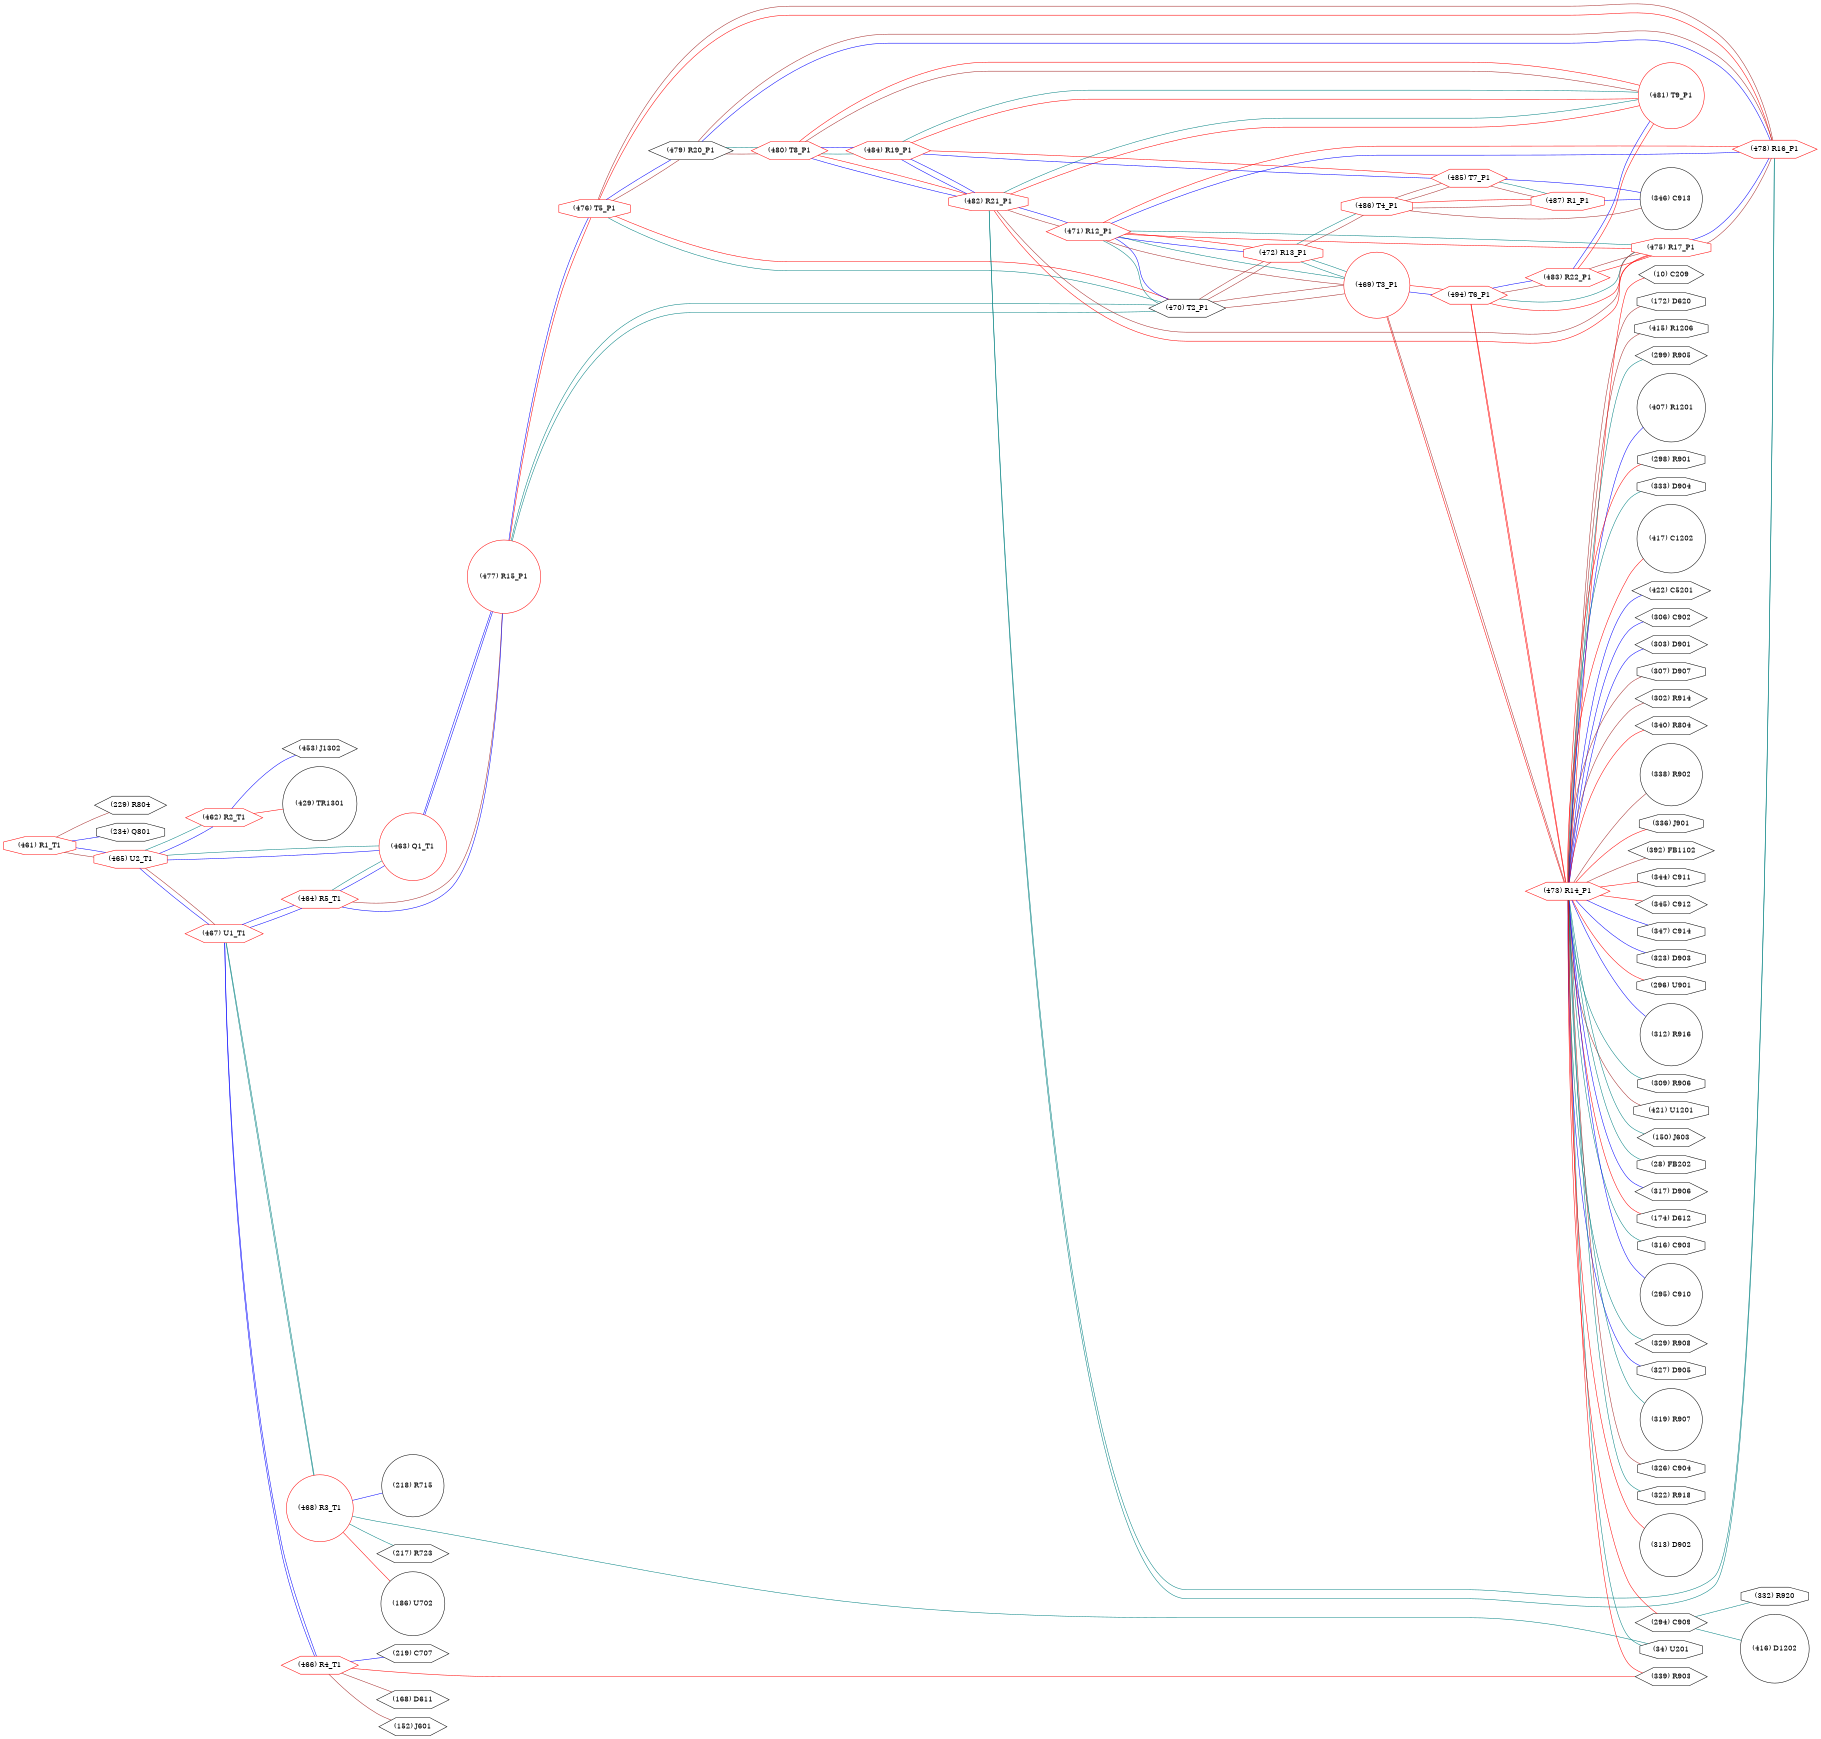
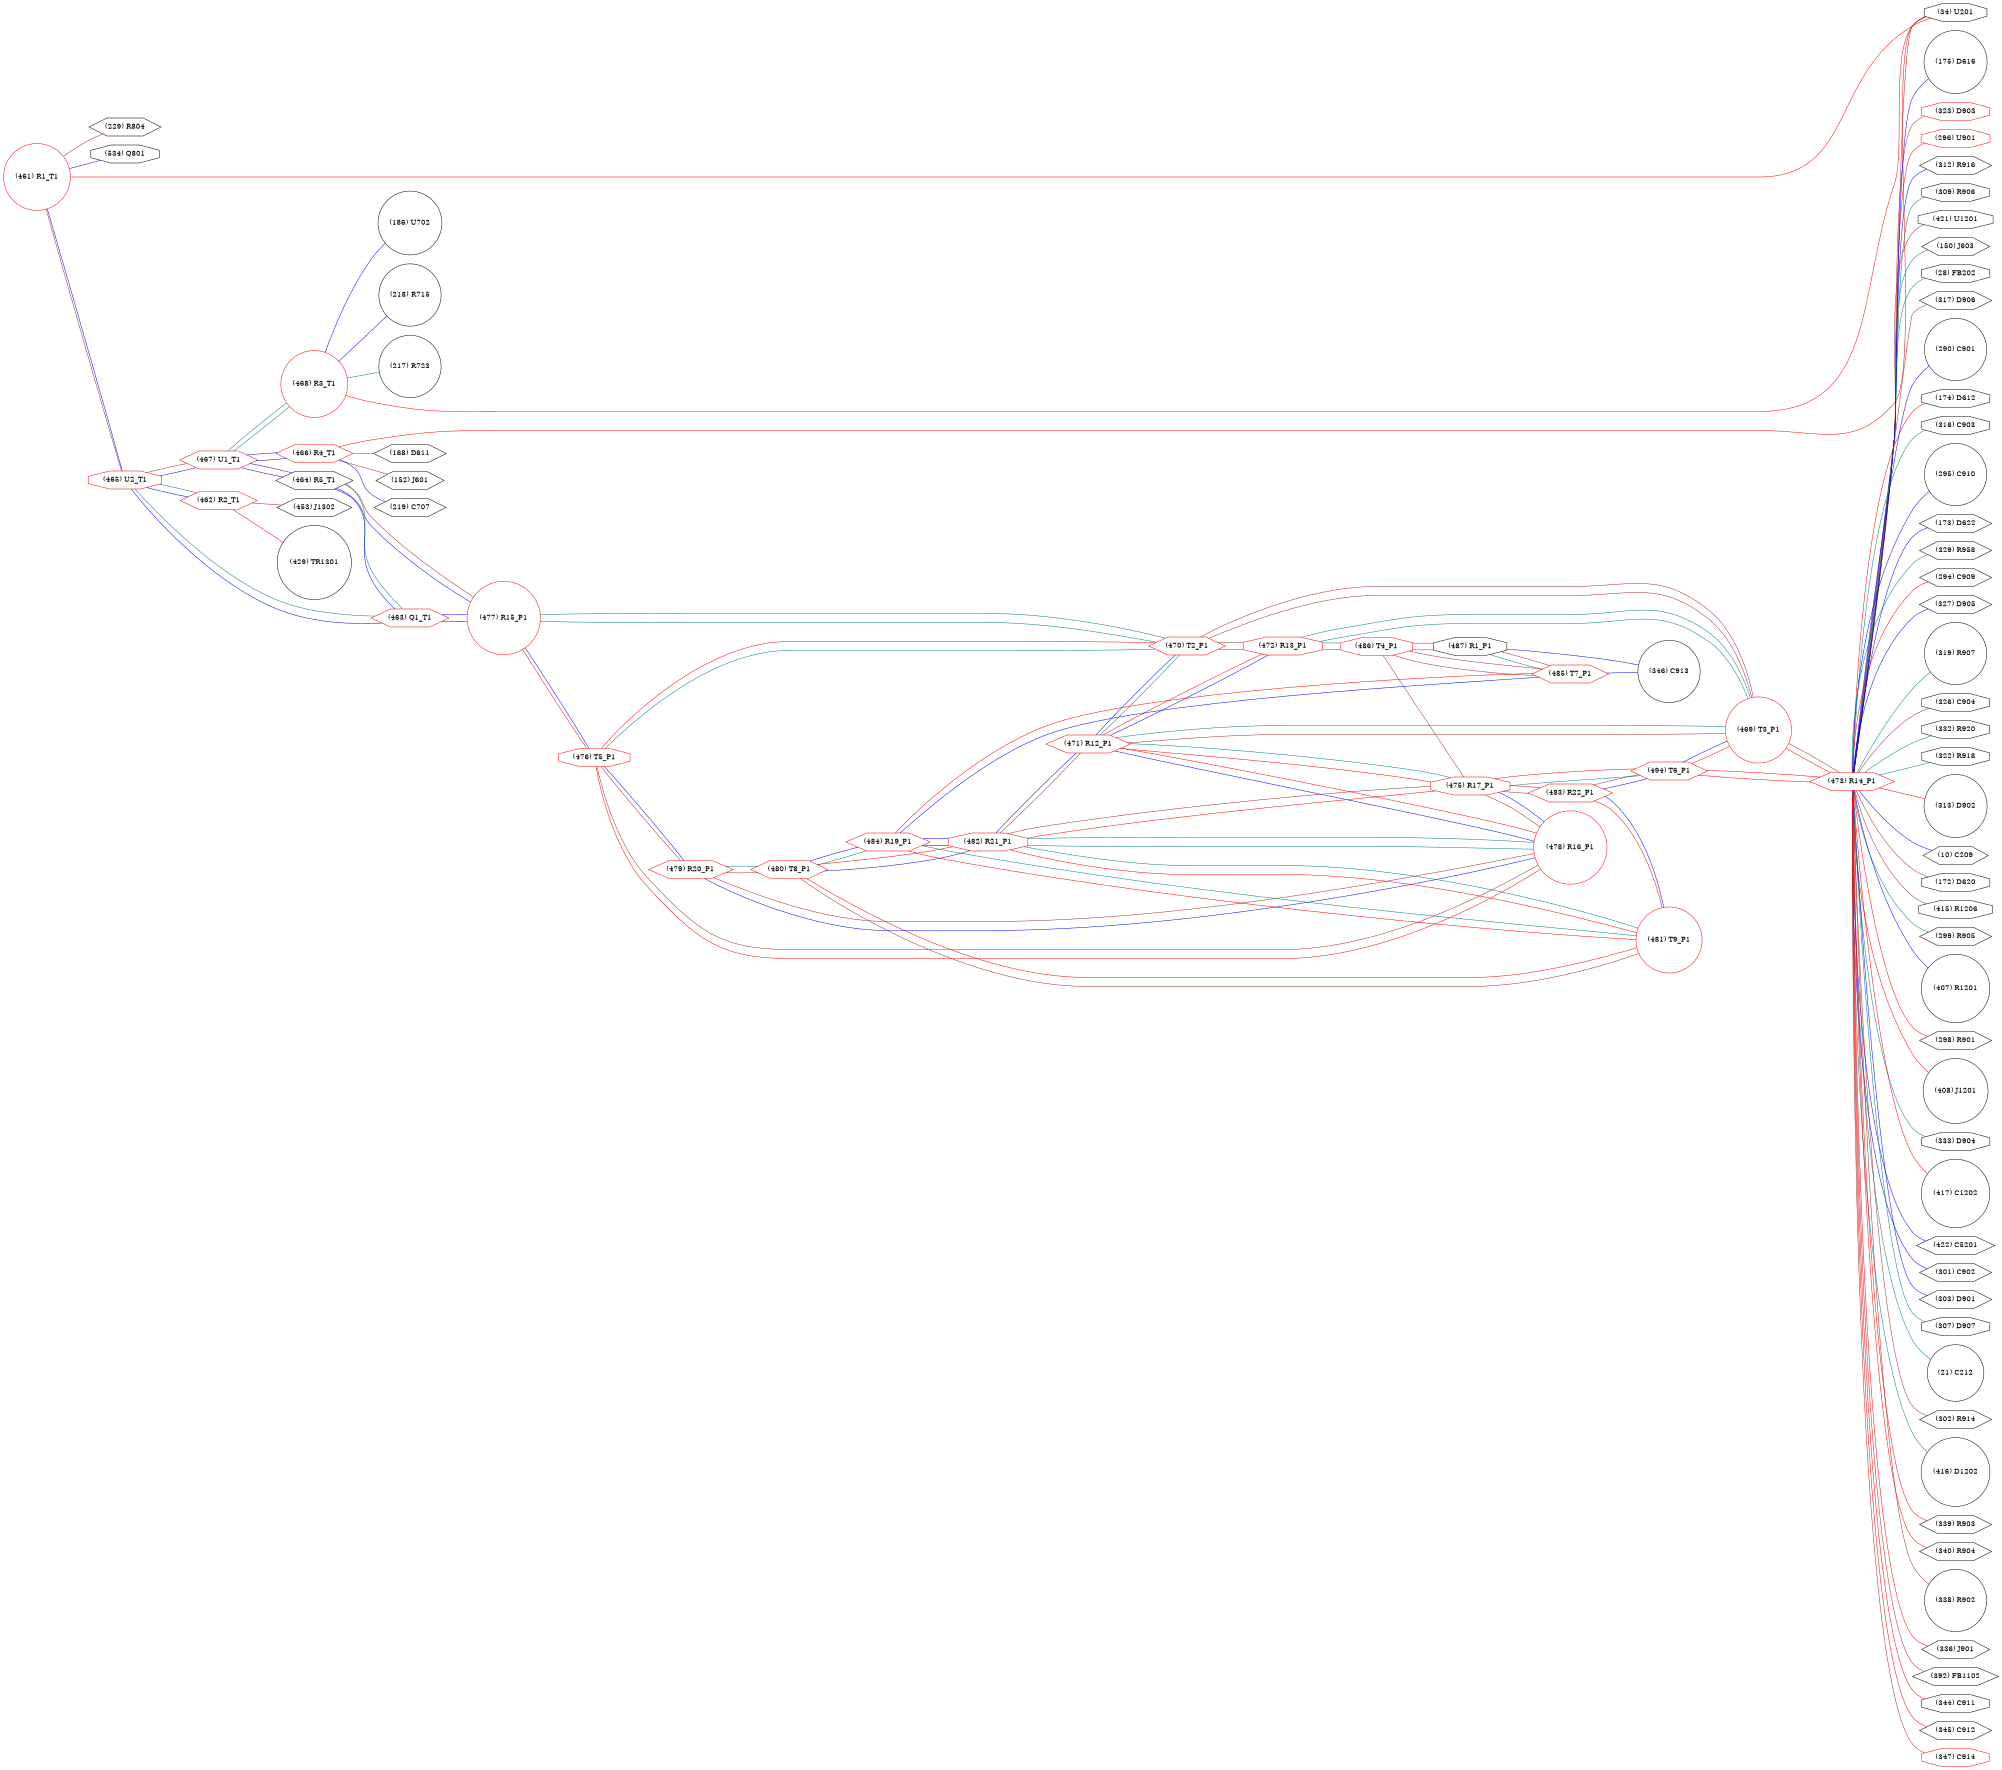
node "(175) D616": added
node "(478) R16_P1": shape hexagon -> circle
node "(479) R20_P1": color black -> red
edge "(34) U201" -- "(461) R1_T1": added
node "(487) R1_P1": color red -> black
edge "(346) C913" -- "(486) T4_P1": now "(475) R17_P1" -- "(486) T4_P1"
node "(470) T2_P1": color black -> red
node "(290) C901": added
node "(298) R901": shape octagon -> hexagon
node "(173) D622": added
edge "(10) C209" -- "(473) R14_P1": color red -> blue
node "(306) C902": label "(306) C902" -> "(301) C902"
node "(340) R804": label "(340) R804" -> "(340) R904"
edge "(307) D907" -- "(473) R14_P1": color brown -> teal
edge "(453) J1302" -- "(462) R2_T1": color blue -> brown
node "(336) J901": shape octagon -> hexagon
node "(234) Q801": label "(234) Q801" -> "(534) Q801"
node "(461) R1_T1": shape octagon -> circle
node "(463) Q1_T1": shape circle -> hexagon
node "(464) R5_T1": color red -> black
edge "(473) R14_P1" -- "(347) C914": color blue -> brown
edge "(473) R14_P1" -- "(323) D903": color blue -> brown
node "(347) C914": color black -> red
node "(323) D903": color black -> red
node "(296) U901": color black -> red
node "(312) R916": shape circle -> hexagon
edge "(473) R14_P1" -- "(317) D906": color blue -> brown
node "(408) J1201": added
edge "(473) R14_P1" -- "(34) U201": color teal -> brown
node "(329) R908": label "(329) R908" -> "(329) R958"
node "(327) D905": shape octagon -> hexagon
node "(21) C212": added
node "(217) R723": shape hexagon -> circle
edge "(468) R3_T1" -- "(186) U702": color red -> blue
edge "(332) R920" -- "(294) C909": now "(332) R920" -- "(473) R14_P1"
edge "(468) R3_T1" -- "(34) U201": color teal -> red
edge "(294) C909" -- "(416) D1202": now "(473) R14_P1" -- "(416) D1202"
edge "(466) R4_T1" -- "(339) R903": now "(466) R4_T1" -- "(34) U201"
